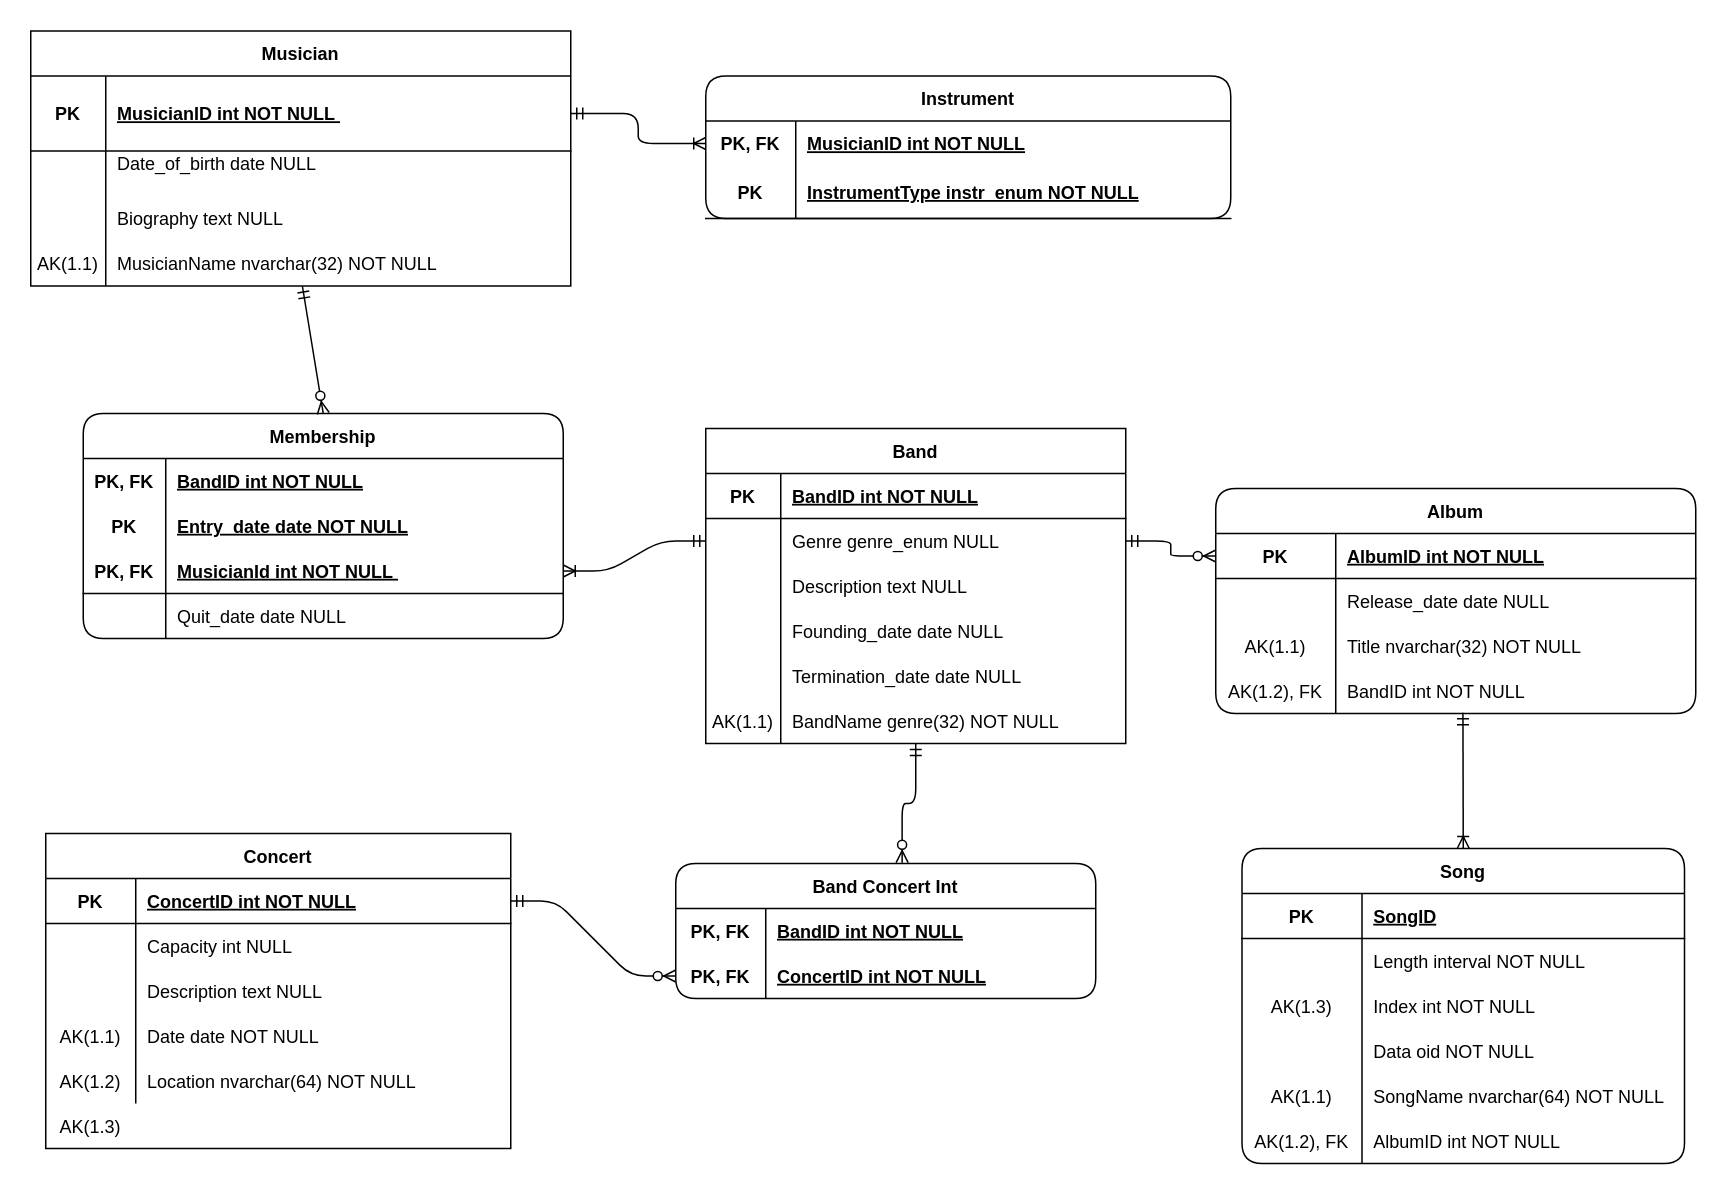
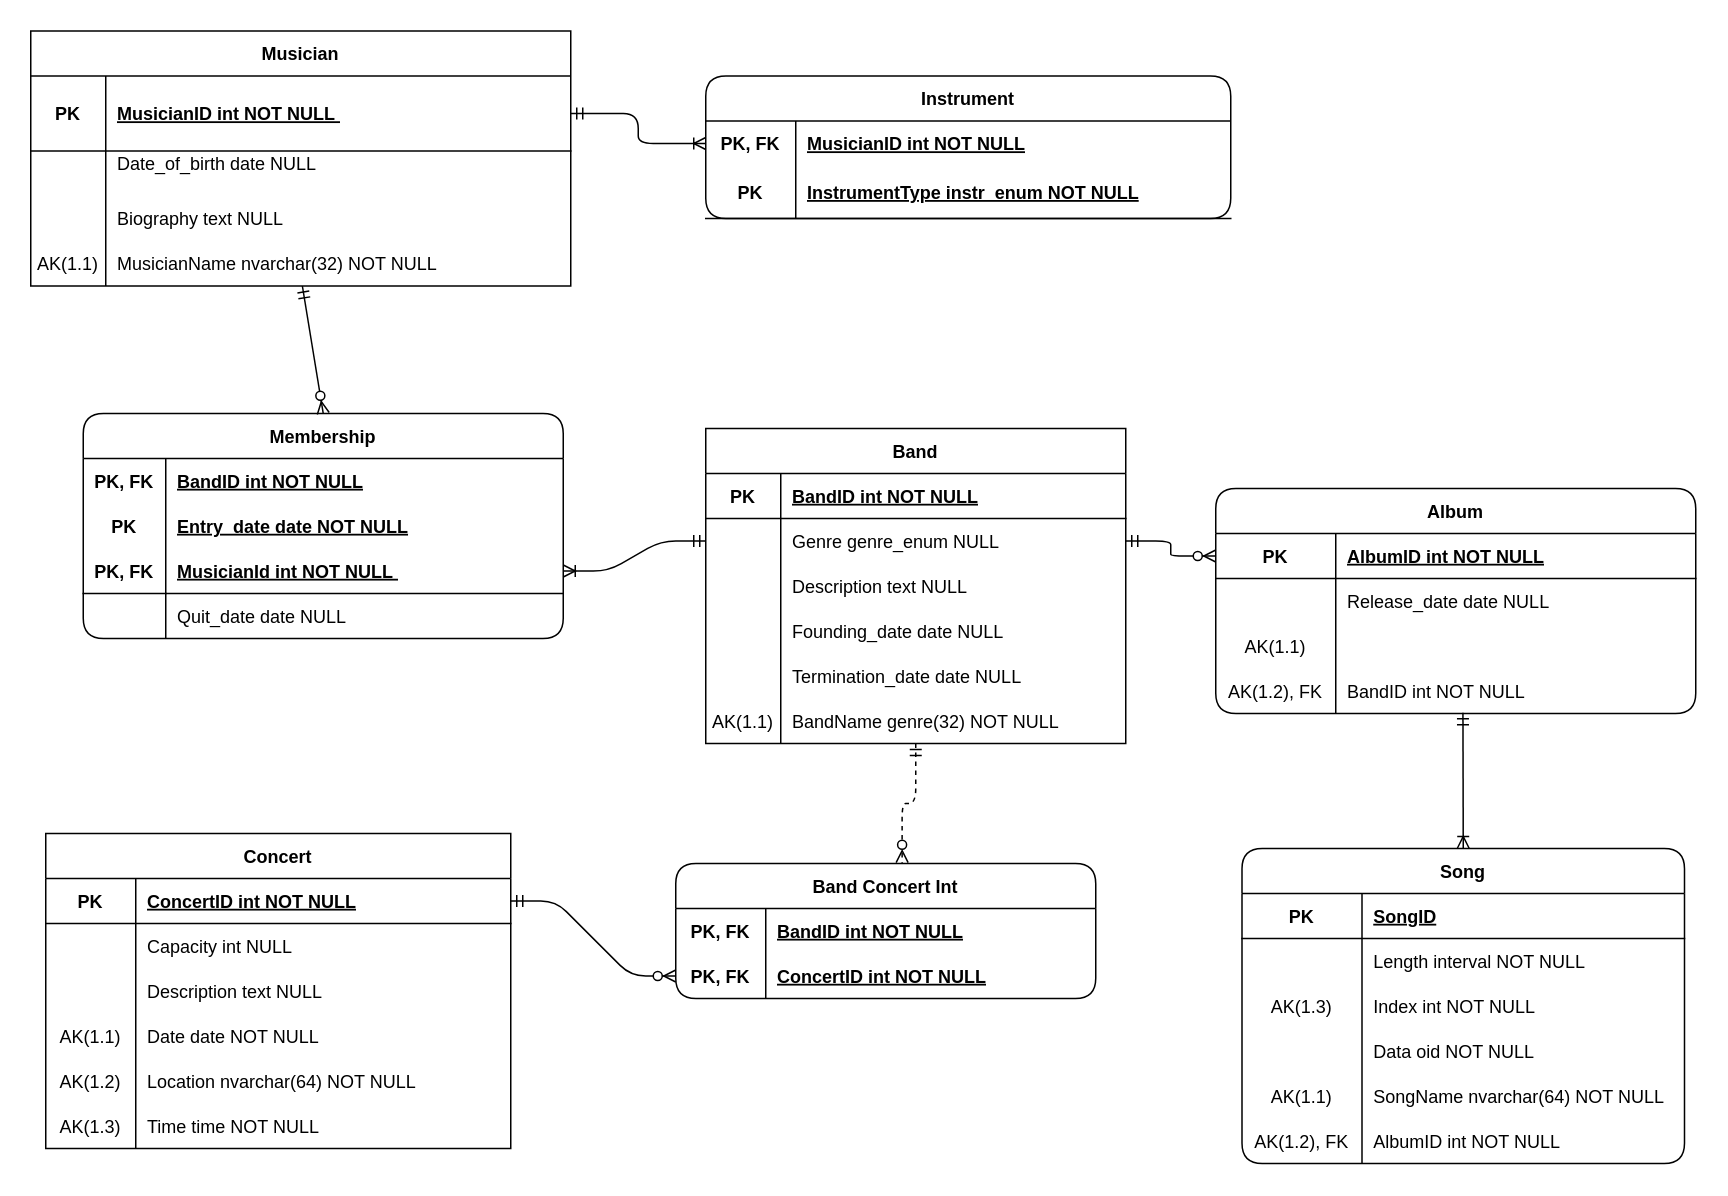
node "Title nvarchar(32) NOT NULL": removed
edge "Band" -- "Band Concert Int": style solid -> dashed
node "Time time NOT NULL": added
